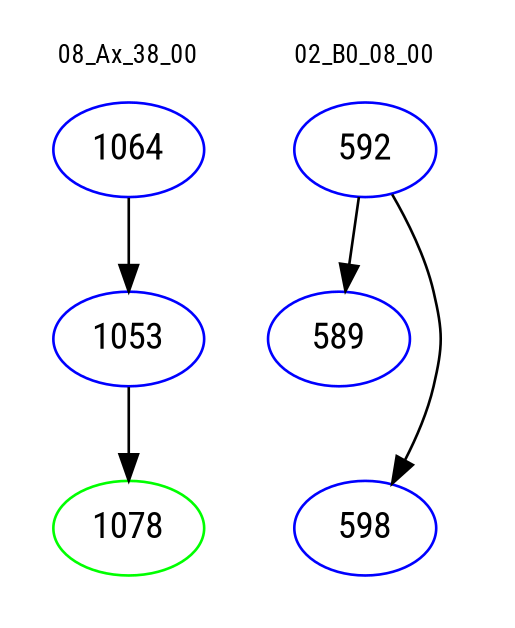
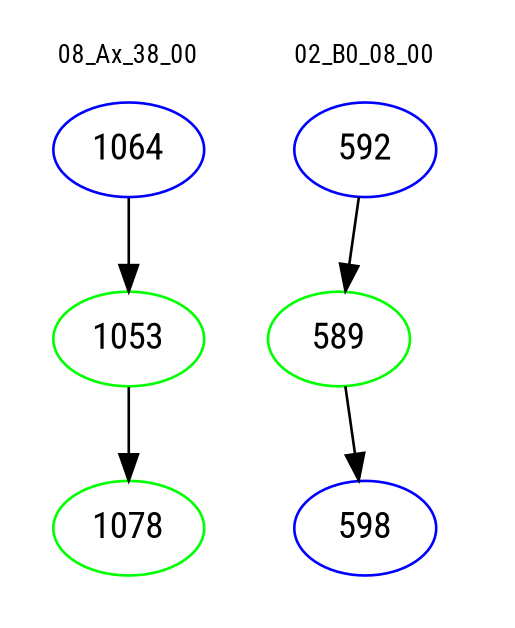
edge "592" -> "598": now "589" -> "598"
node "1053": color blue -> green
node "589": color blue -> green
